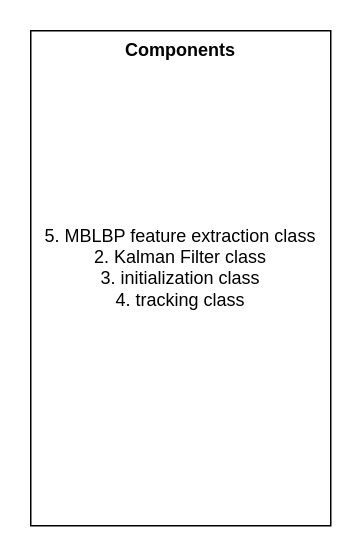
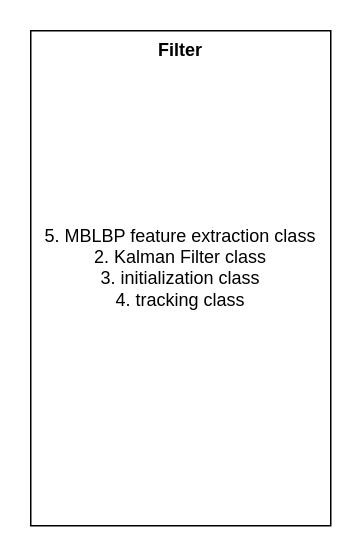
node "Components": label "Components" -> "Filter"
